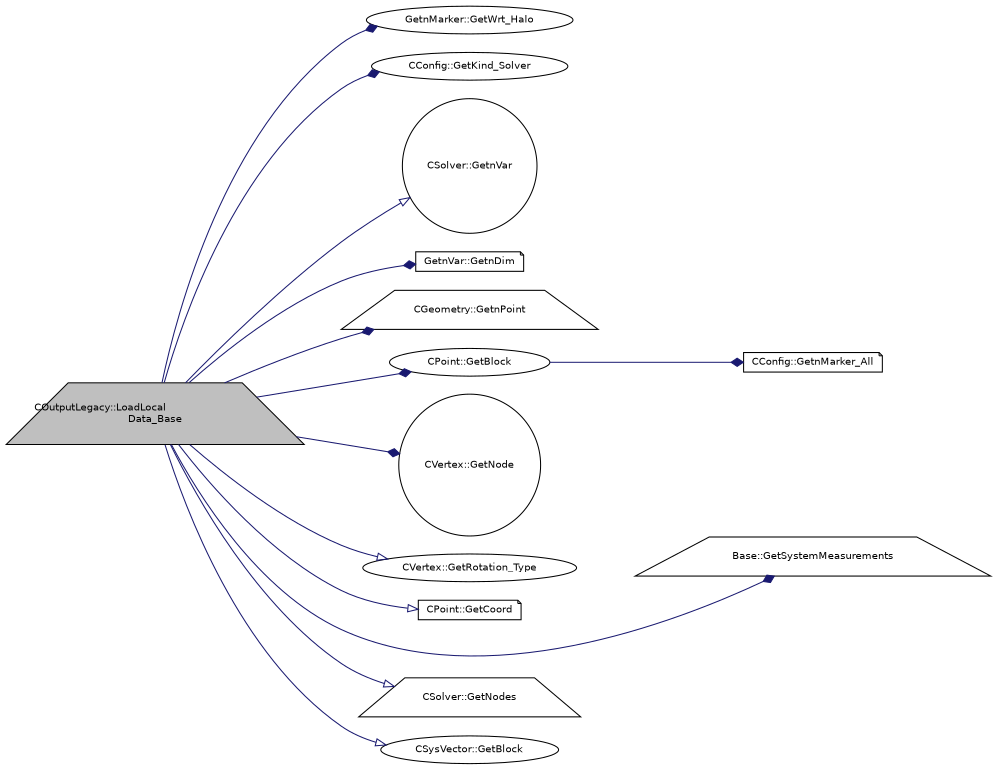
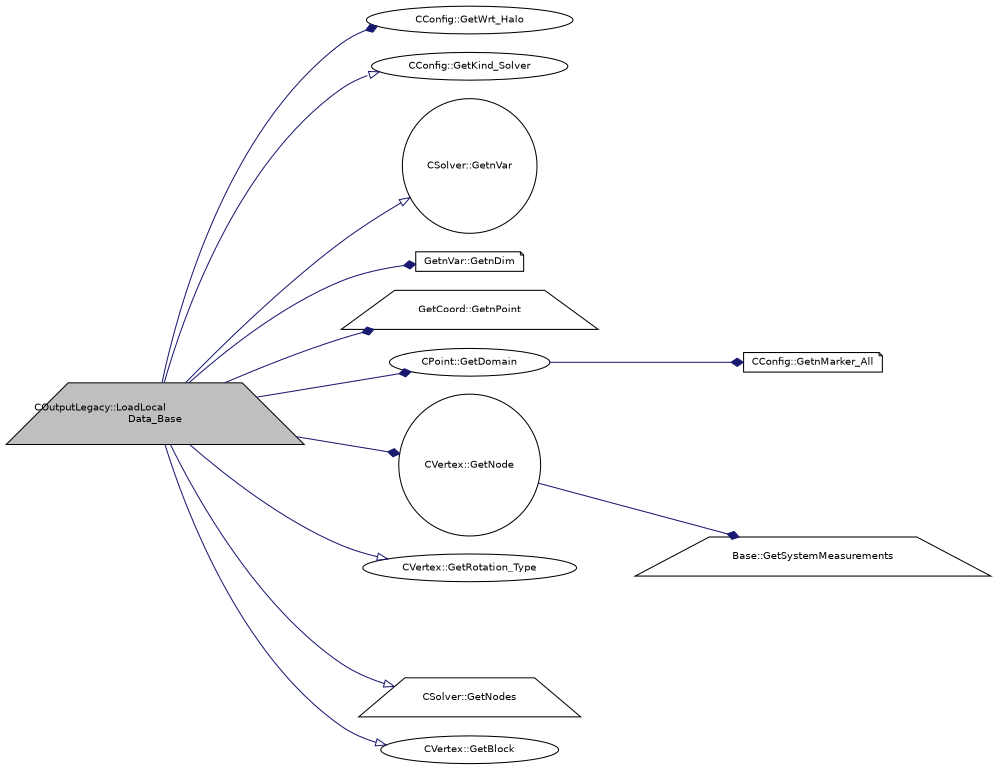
node "GetnMarker::GetWrt_Halo": label "GetnMarker::GetWrt_Halo" -> "CConfig::GetWrt_Halo"
edge "COutputLegacy::LoadLocal Data_Base" -> "CConfig::GetKind_Solver": arrowhead diamond -> onormal
node "CGeometry::GetnPoint": label "CGeometry::GetnPoint" -> "GetCoord::GetnPoint"
node "CPoint::GetBlock": label "CPoint::GetBlock" -> "CPoint::GetDomain"
node "CPoint::GetCoord": removed
edge "COutputLegacy::LoadLocal Data_Base" -> "Base::GetSystemMeasurements": now "CVertex::GetNode" -> "Base::GetSystemMeasurements"
node "CSysVector::GetBlock": label "CSysVector::GetBlock" -> "CVertex::GetBlock"
